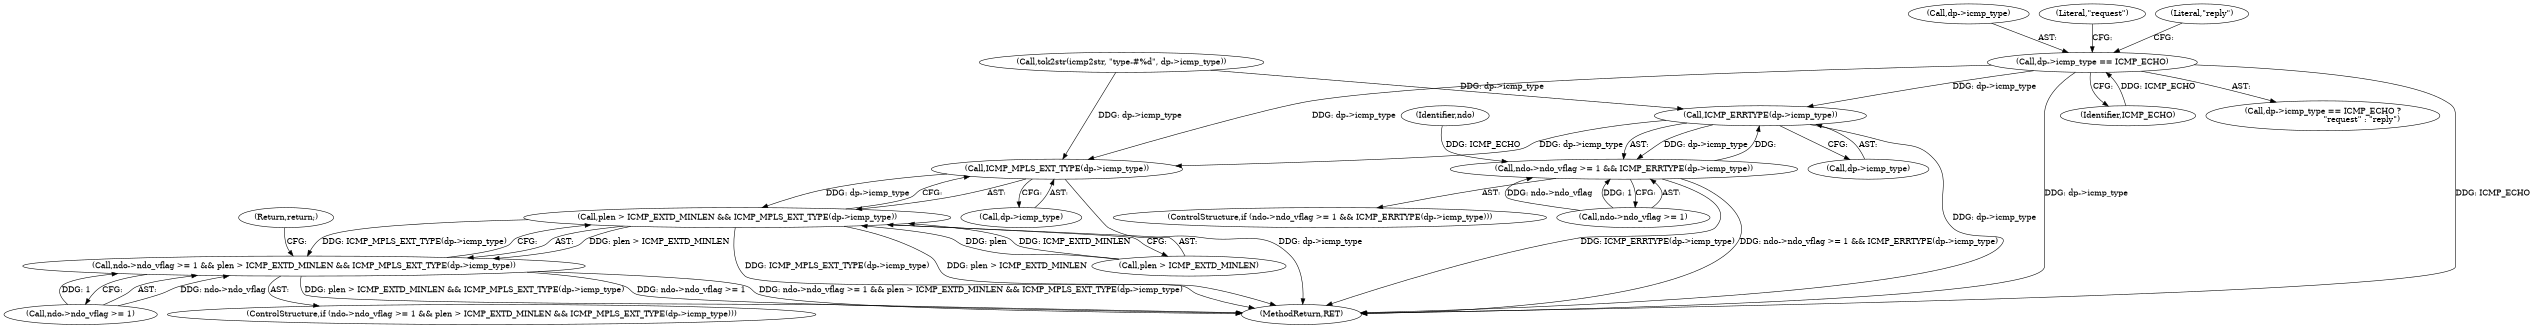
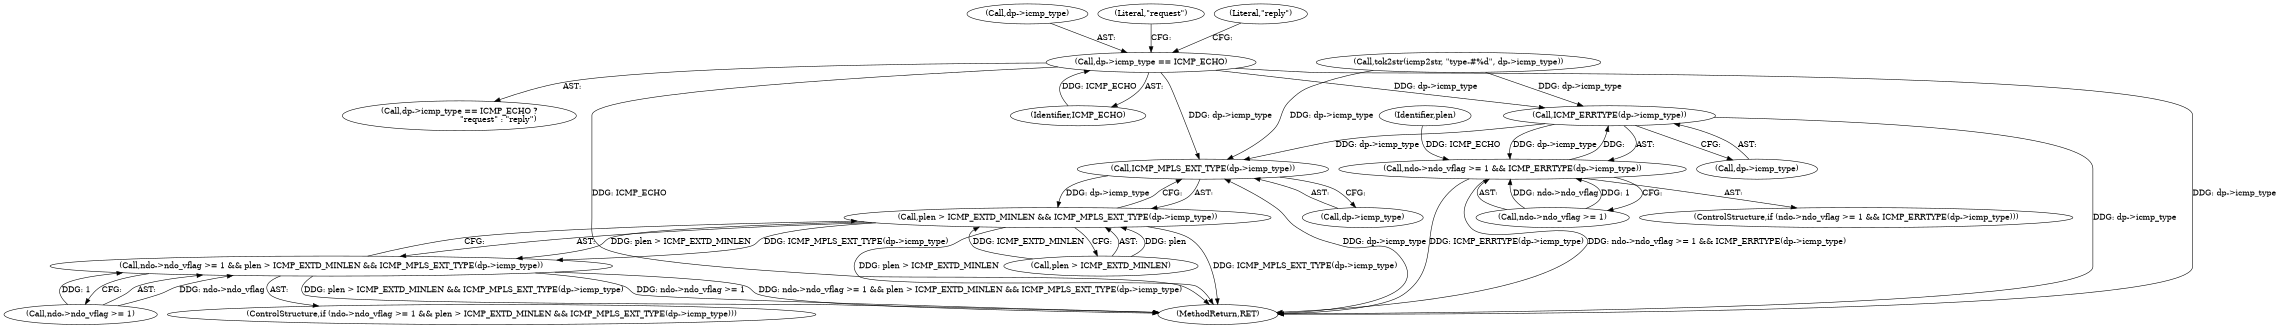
edge "(Call,dp->icmp_type == ICMP_ECHO)" -> "(Identifier,ICMP_ECHO)": label "CFG: " -> "AST: "
node "(Identifier,ndo)": label "(Identifier,ndo)" -> "(Identifier,plen)"
node "(Return,return;)": removed
edge "(Call,ICMP_MPLS_EXT_TYPE(dp->icmp_type))" -> "(MethodReturn,RET)": reversed
